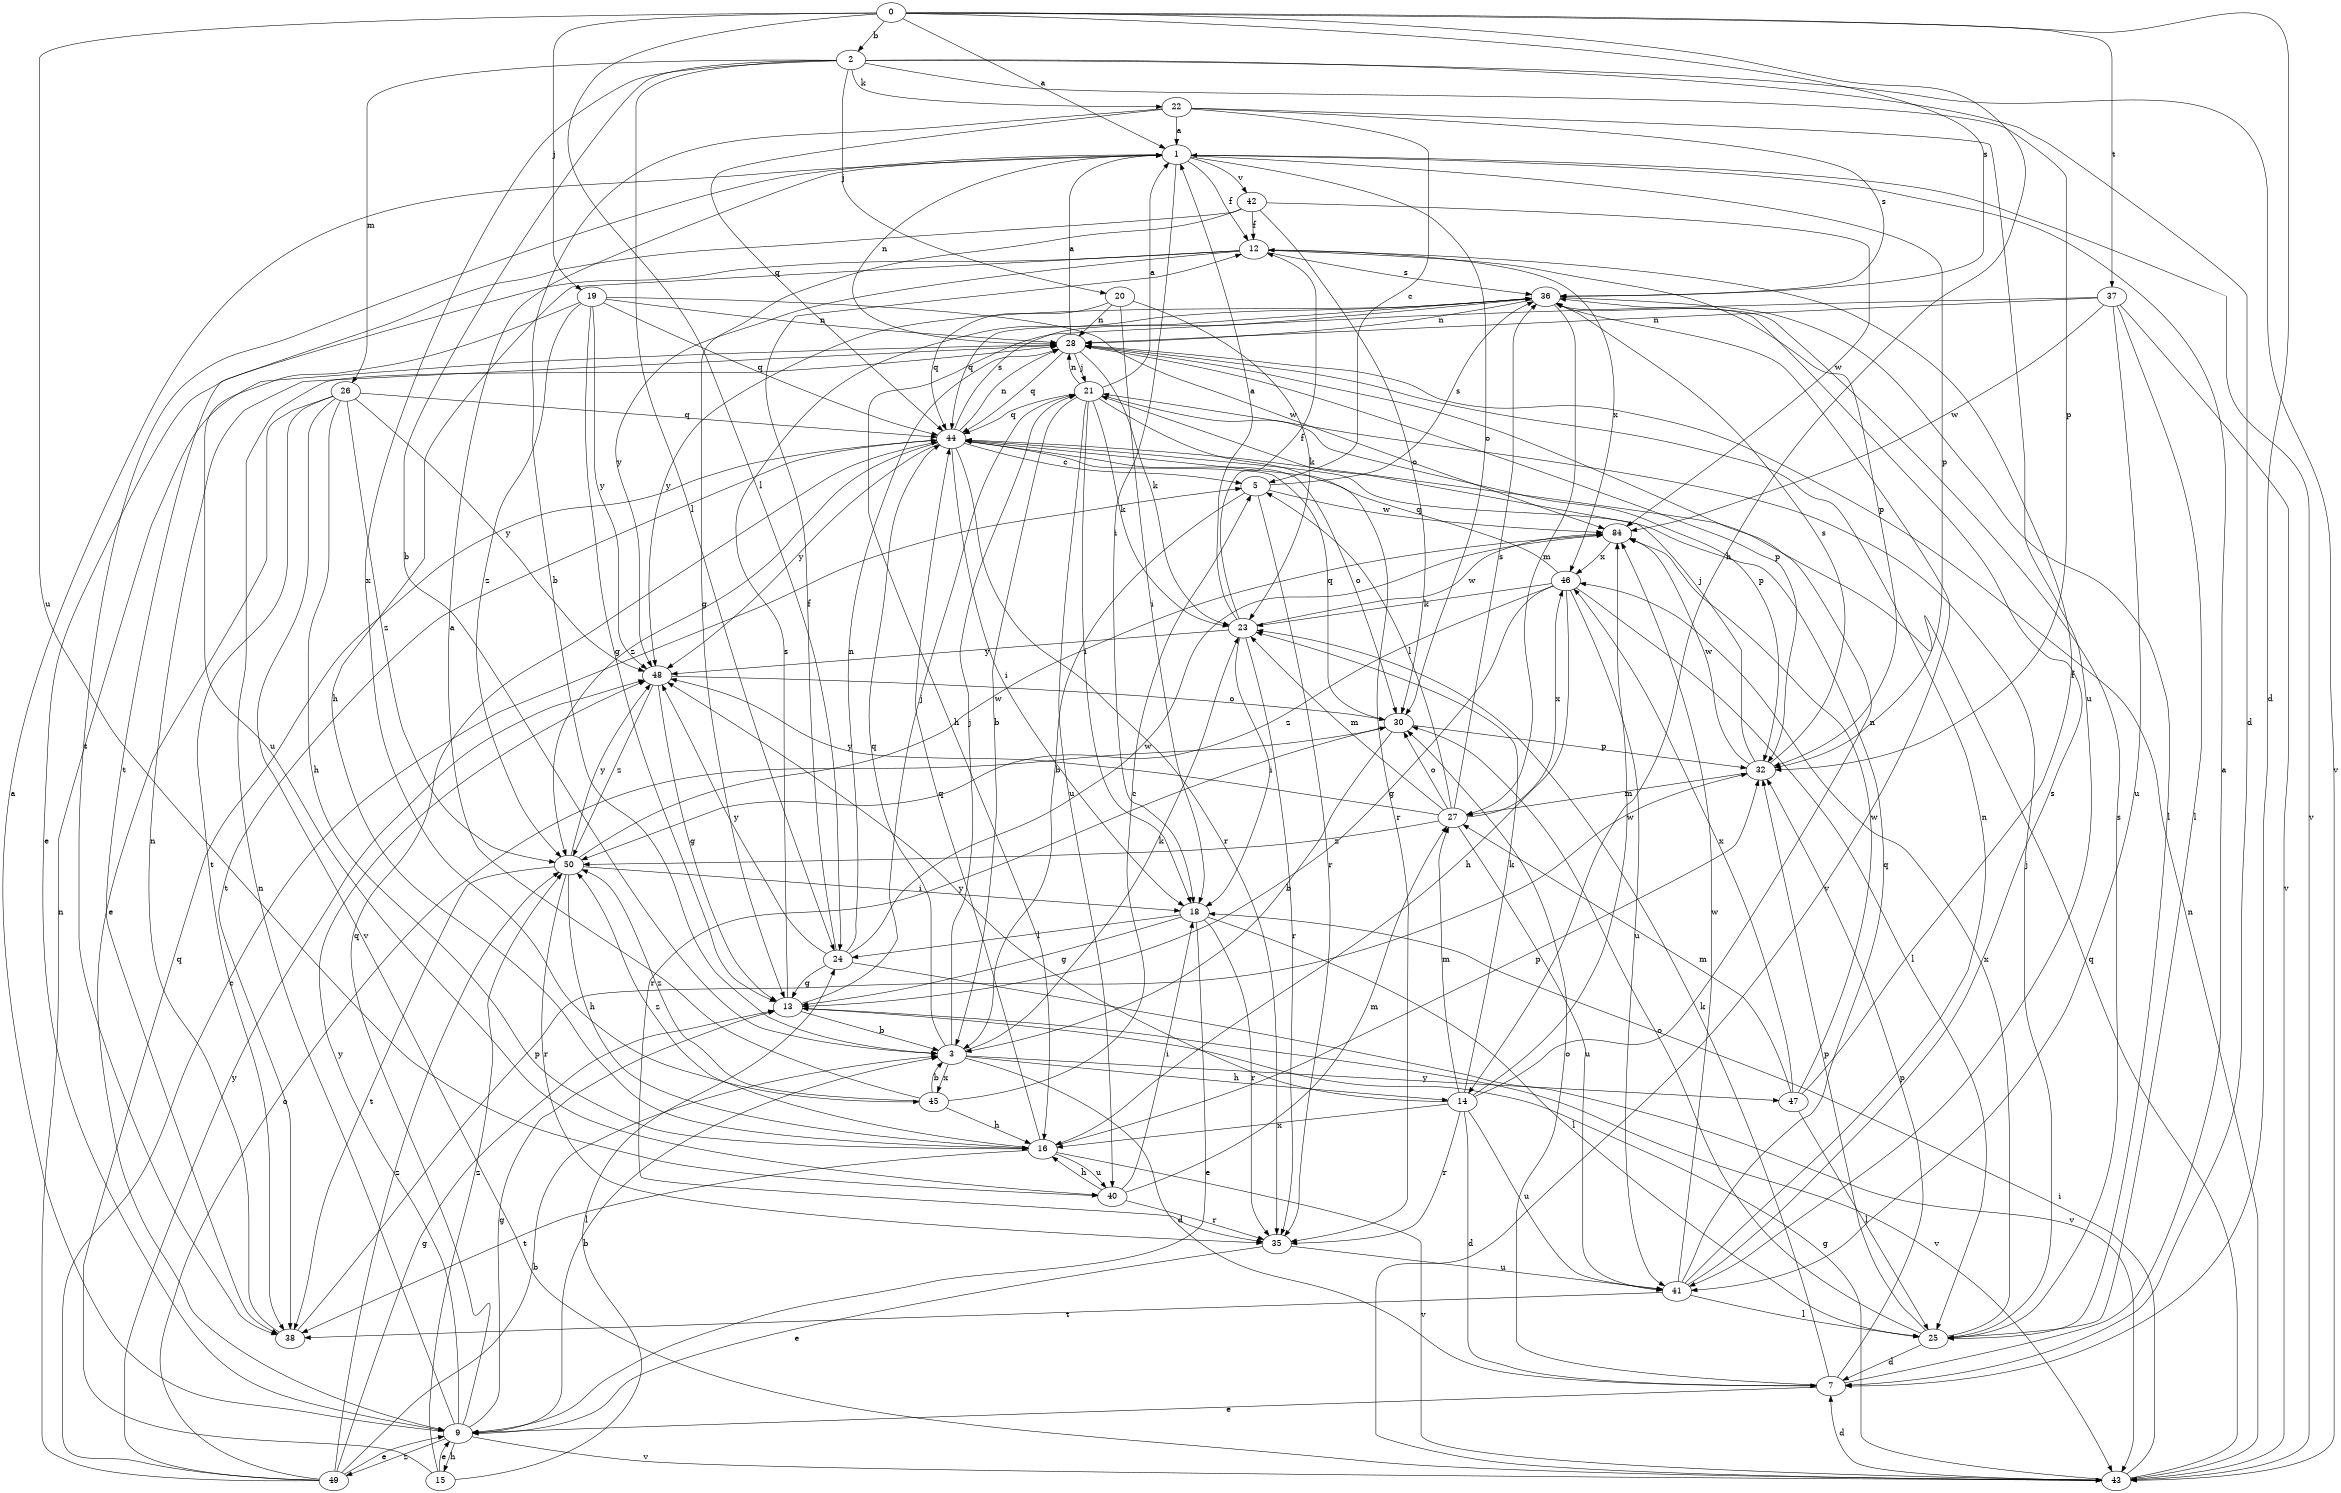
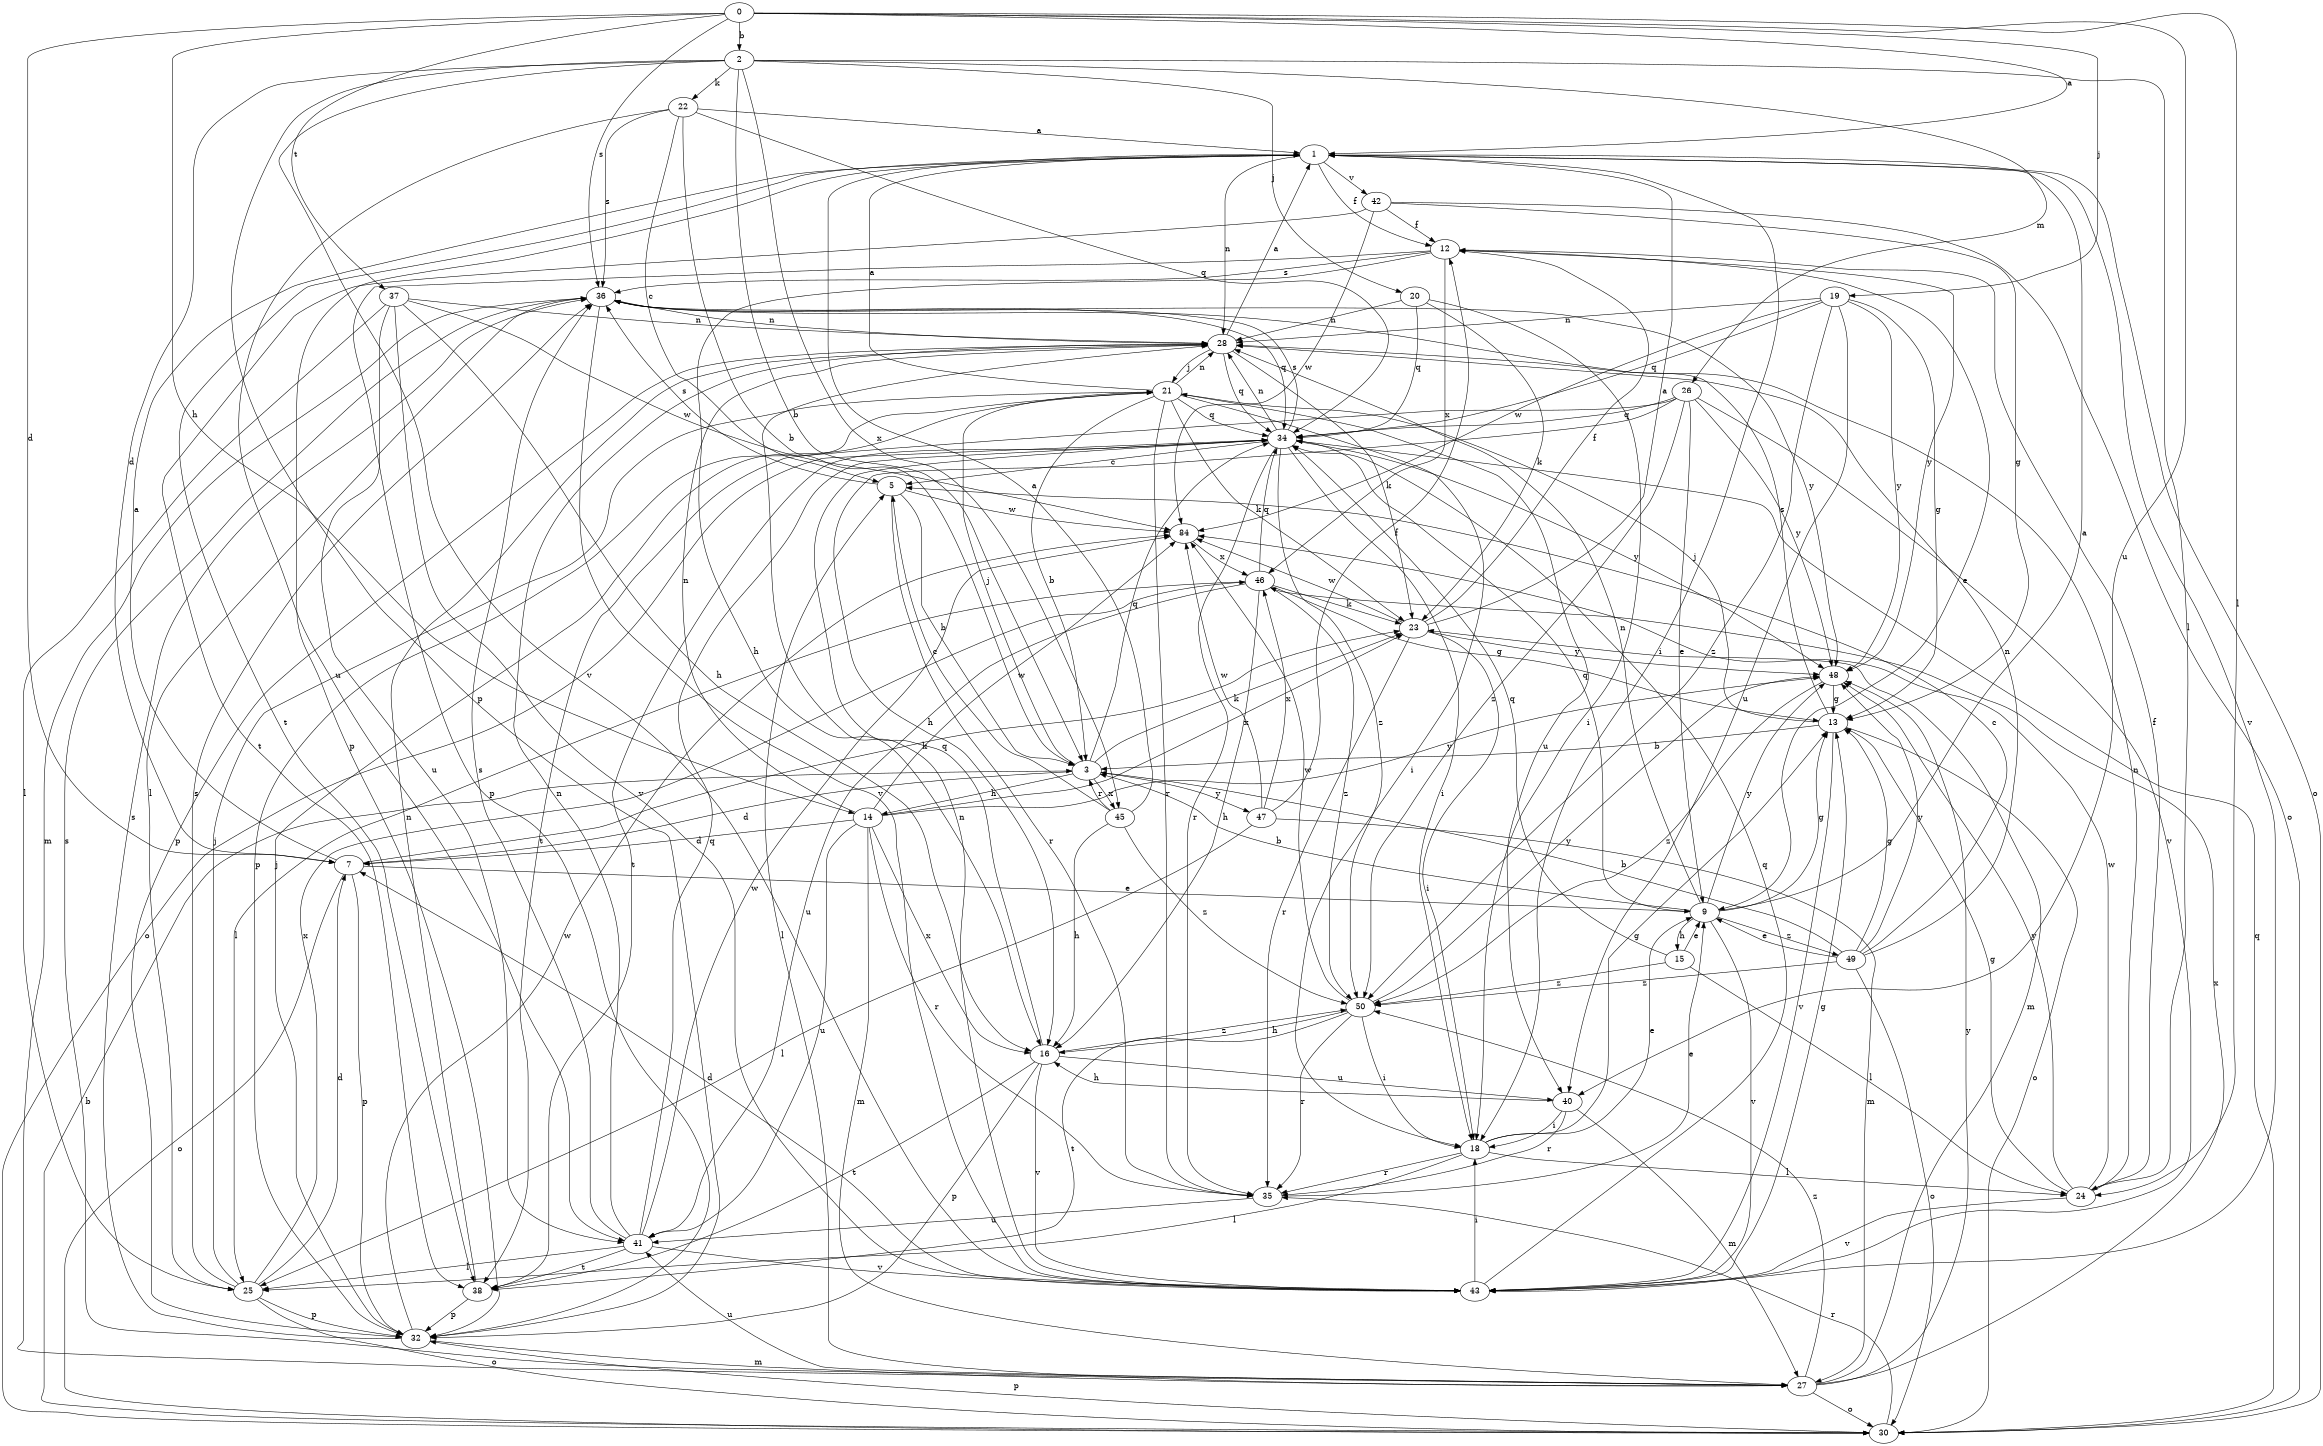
node "44": label "44" -> "34"
edge "48" -> "30": now "13" -> "30"
edge "14" -> "23": label "k" -> "x"
edge "45" -> "3": label "b" -> "r"
edge "41" -> "43": added, label "v"
